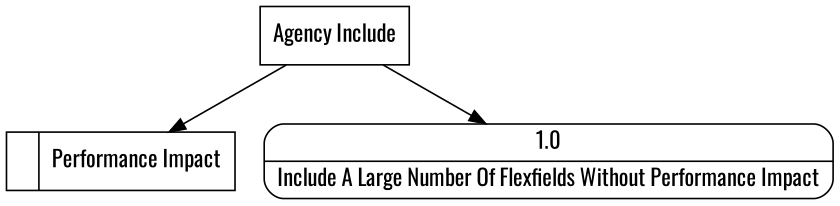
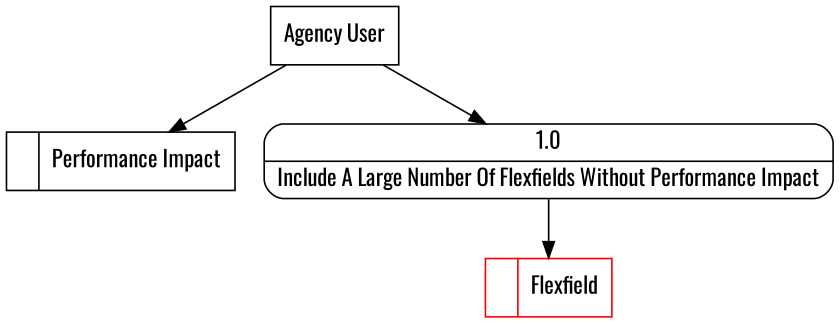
node "Agency Include": label "Agency Include" -> "Agency User"
node "Flexfield": added
